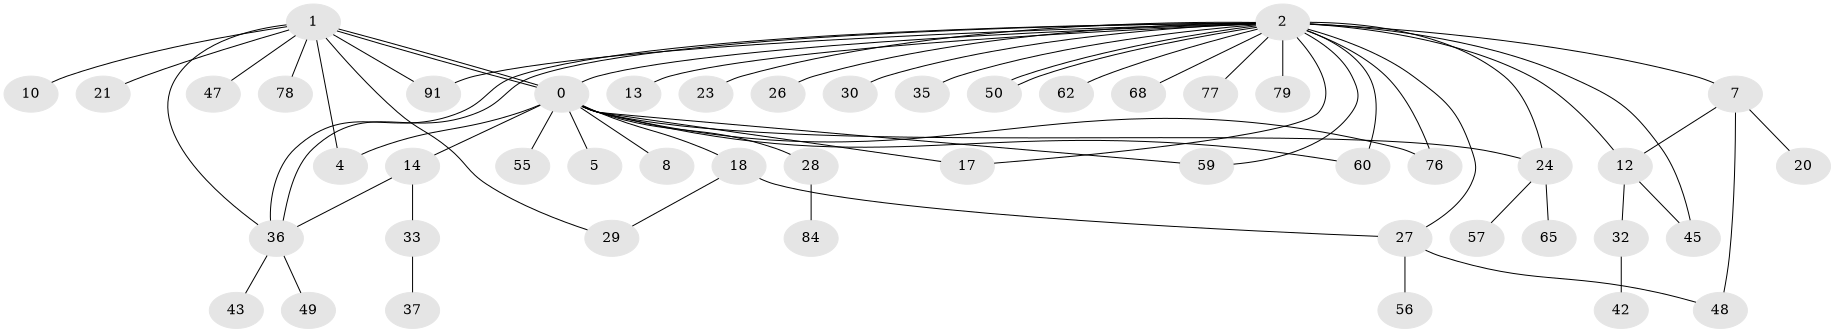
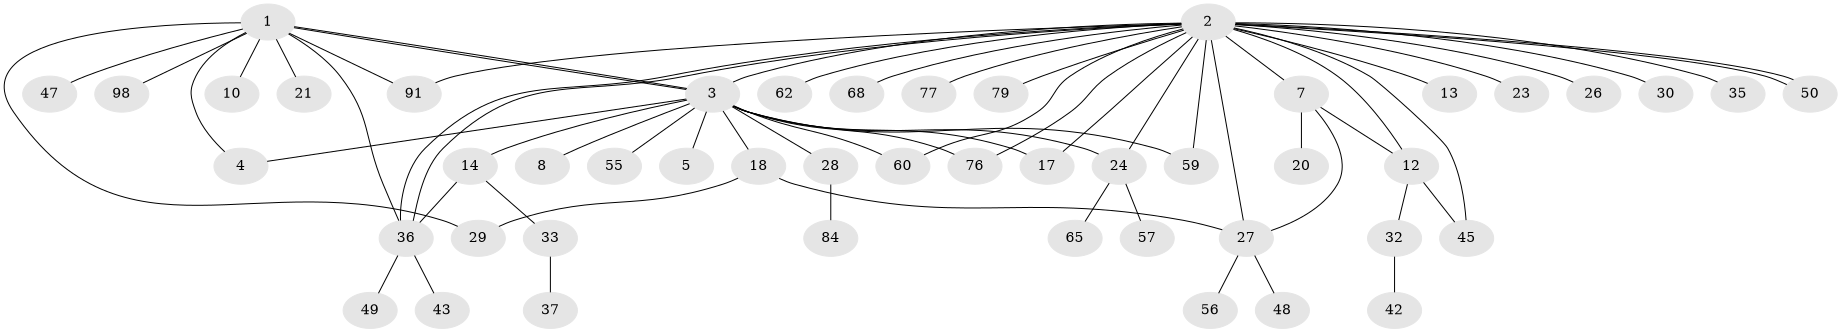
node "78": label "78" -> "98"
node "0": label "0" -> "3"
edge "7" -- "48": now "7" -- "27"
